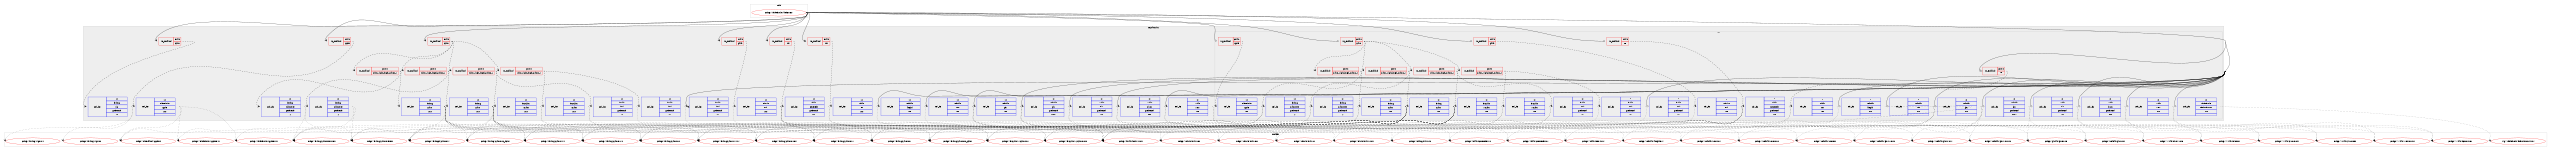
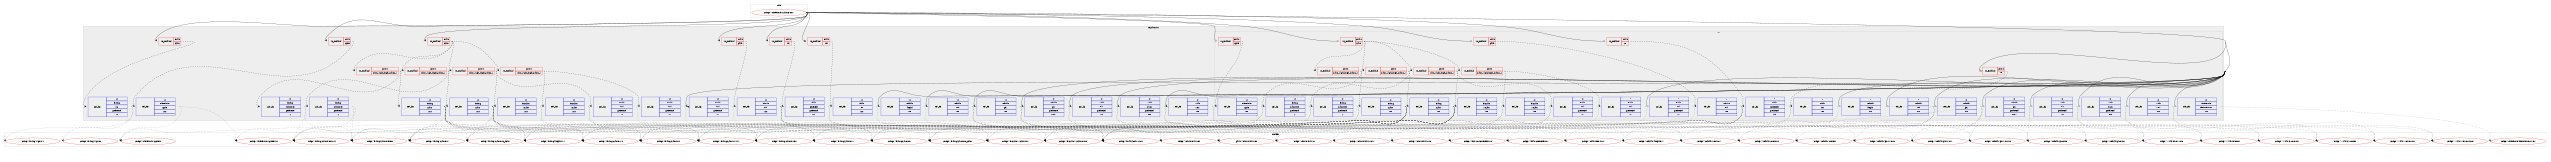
node "portage://sci-electronics/kicad-5.1.5-r1": label "portage://sci-electronics/kicad-5.1.5-r1" -> "portage://sci-electronics/python-5.1.5-r1"
node "portage://sci-conditional/ngspice-27": label "portage://sci-conditional/ngspice-27" -> "portage://sci-electronics/ngspice-27"
node "portage://sci-electronics/ngspice-31-r1": removed
node "portage://dev-lang/python-exec-2.4.5-r1": label "portage://dev-lang/python-exec-2.4.5-r1" -> "portage://dev-lang/python-exec-2.4.6-r1"
node "portage://dev-target/python-3.8.1": label "portage://dev-target/python-3.8.1" -> "portage://dev-lang/python-3.8.1"
node "portage://dev-lang/python-2.7.17": label "portage://dev-lang/python-2.7.17" -> "portage://dev-lang/freeglut-2.7.17"
node "portage://net-misc/curl-7.65.3": label "portage://net-misc/curl-7.65.3" -> "github://net-misc/curl-7.65.3"
node "portage://sci-misc/curl-7.67.0-r1": label "portage://sci-misc/curl-7.67.0-r1" -> "portage://net-misc/curl-7.67.0-r1"
node "portage://net-lang/curl-7.68.0": label "portage://net-lang/curl-7.68.0" -> "portage://net-misc/curl-7.68.0"
node "portage://sci-libs/opencascade-7.4.0": label "portage://sci-libs/opencascade-7.4.0" -> "portage://sci-pixman/opencascade-7.4.0"
node "portage://glm-libs/glm-0.9.9.5": label "portage://glm-libs/glm-0.9.9.5" -> "portage://media-libs/glm-0.9.9.5"
node "portage://media-libs/glm-6.9.9.7": label "portage://media-libs/glm-6.9.9.7" -> "portage://media-libs/glm-0.9.9.7"
node "portage://x21-libs/pixman-9999": label "portage://x21-libs/pixman-9999" -> "portage://x11-libs/pixman-9999"
node "portage://x11-libs/dep-3.0.4-r302": label "portage://x11-libs/dep-3.0.4-r302" -> "portage://x11-libs/wxGTK-3.0.4-r302"
node "swig://sci-electronics/electronics-menu-1.0-r1": label "swig://sci-electronics/electronics-menu-1.0-r1" -> "portage://sci-electronics/electronics-menu-1.0-r1"
